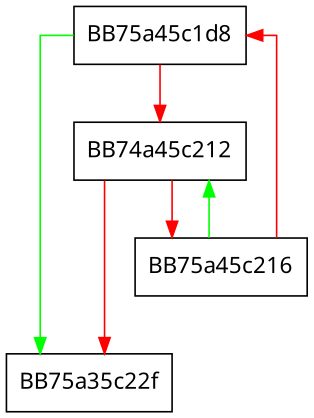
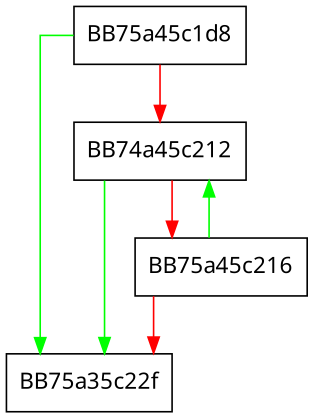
edge "BB75a45c216" -> "BB75a45c1d8": now "BB75a45c216" -> "BB75a35c22f"
edge "BB74a45c212" -> "BB75a35c22f": color red -> green
